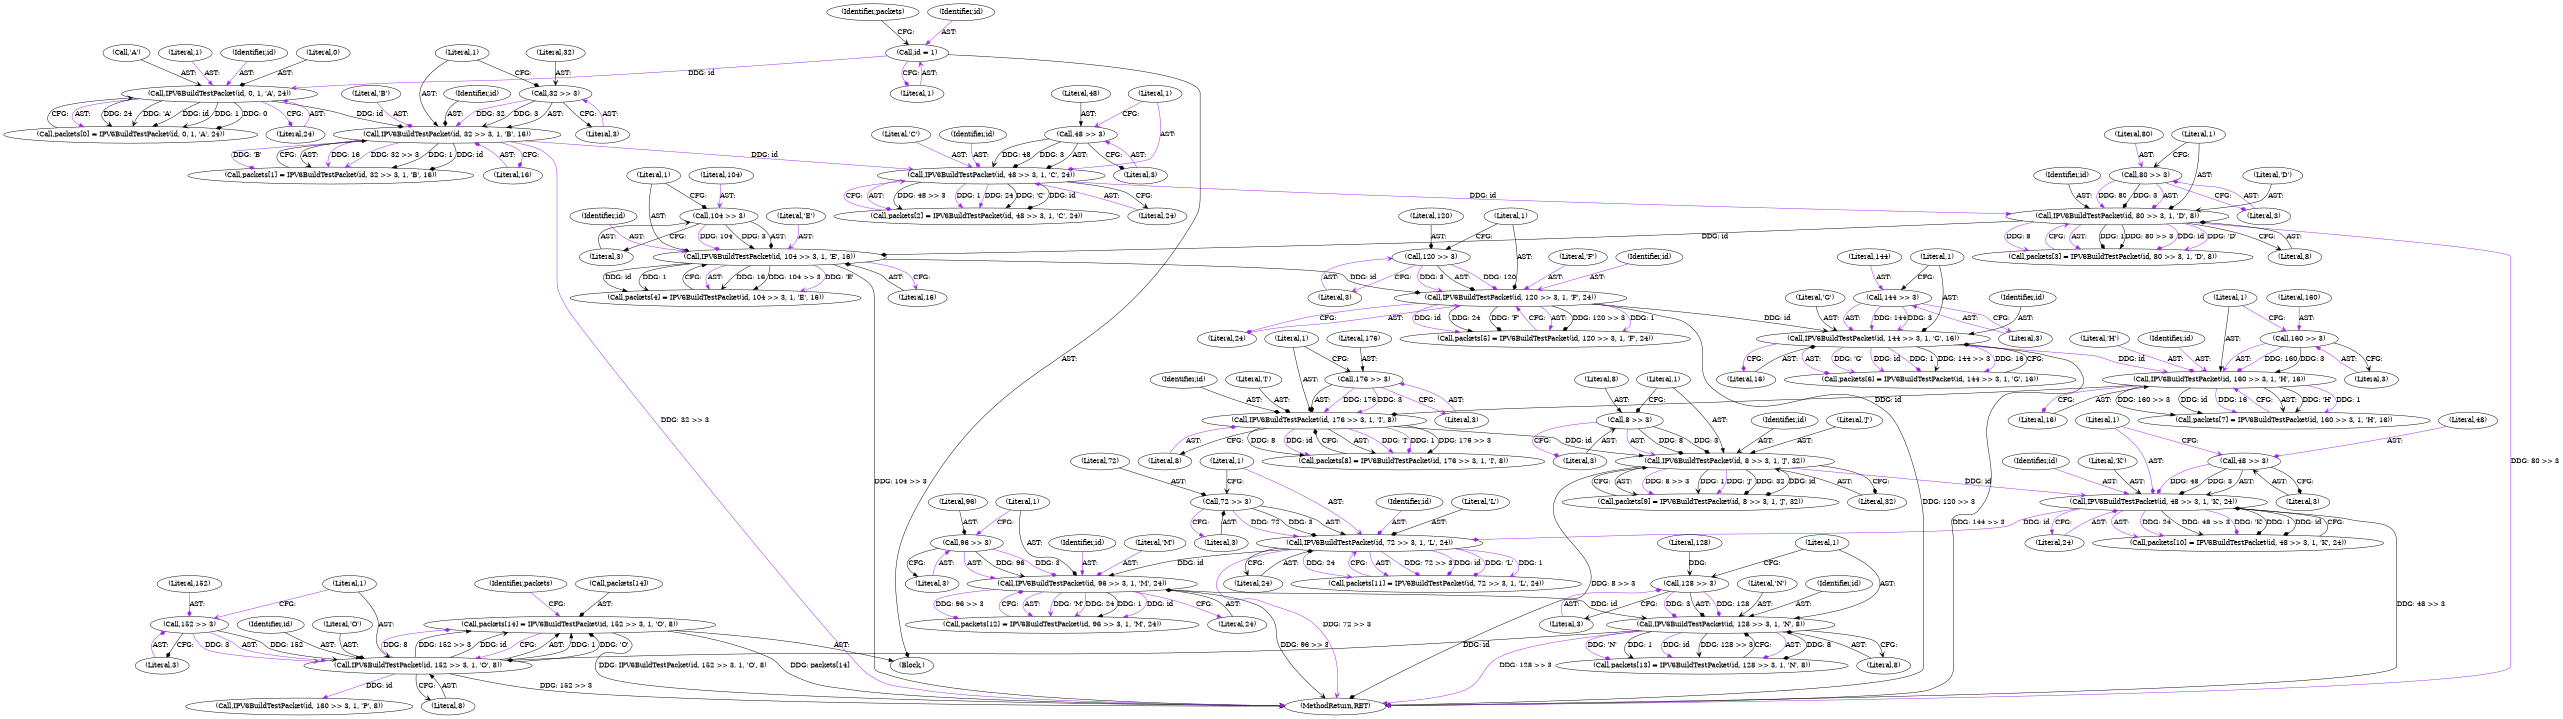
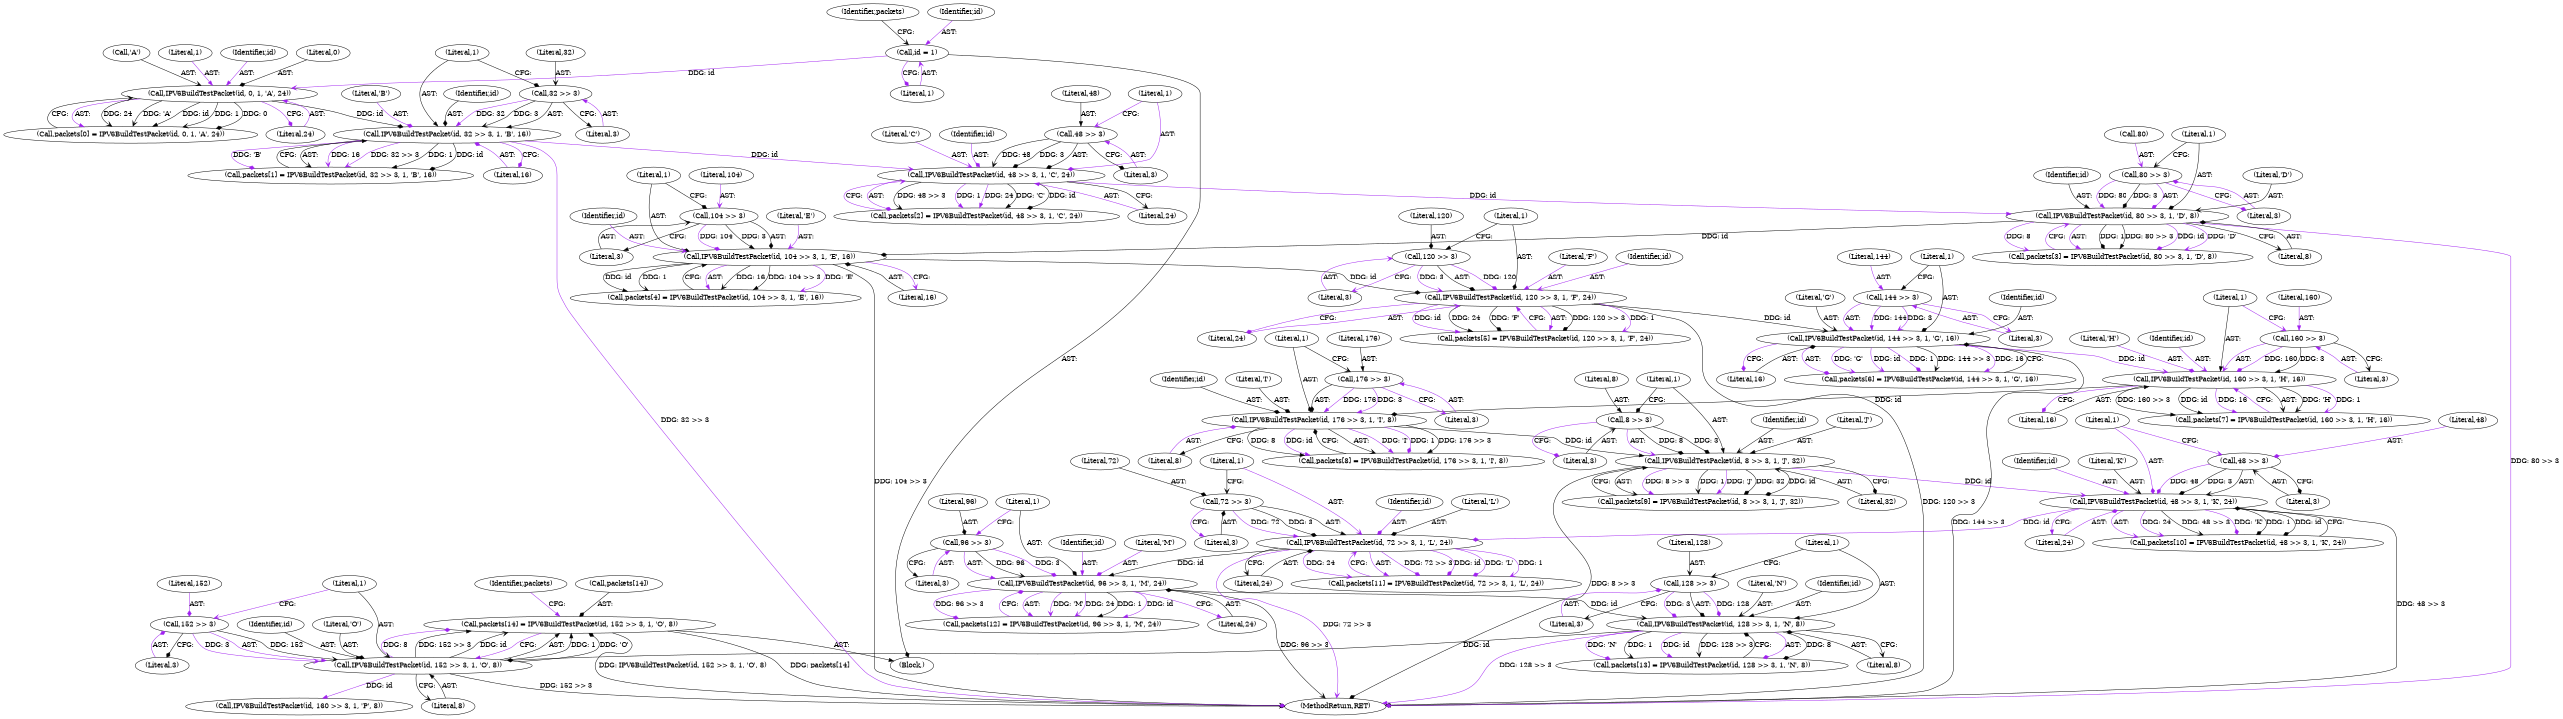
node "(Literal,80)": label "(Literal,80)" -> "(Call,80)"
edge "(Literal,128)" -> "(Call,128 >> 3)": label "DDG: " -> "AST: "
